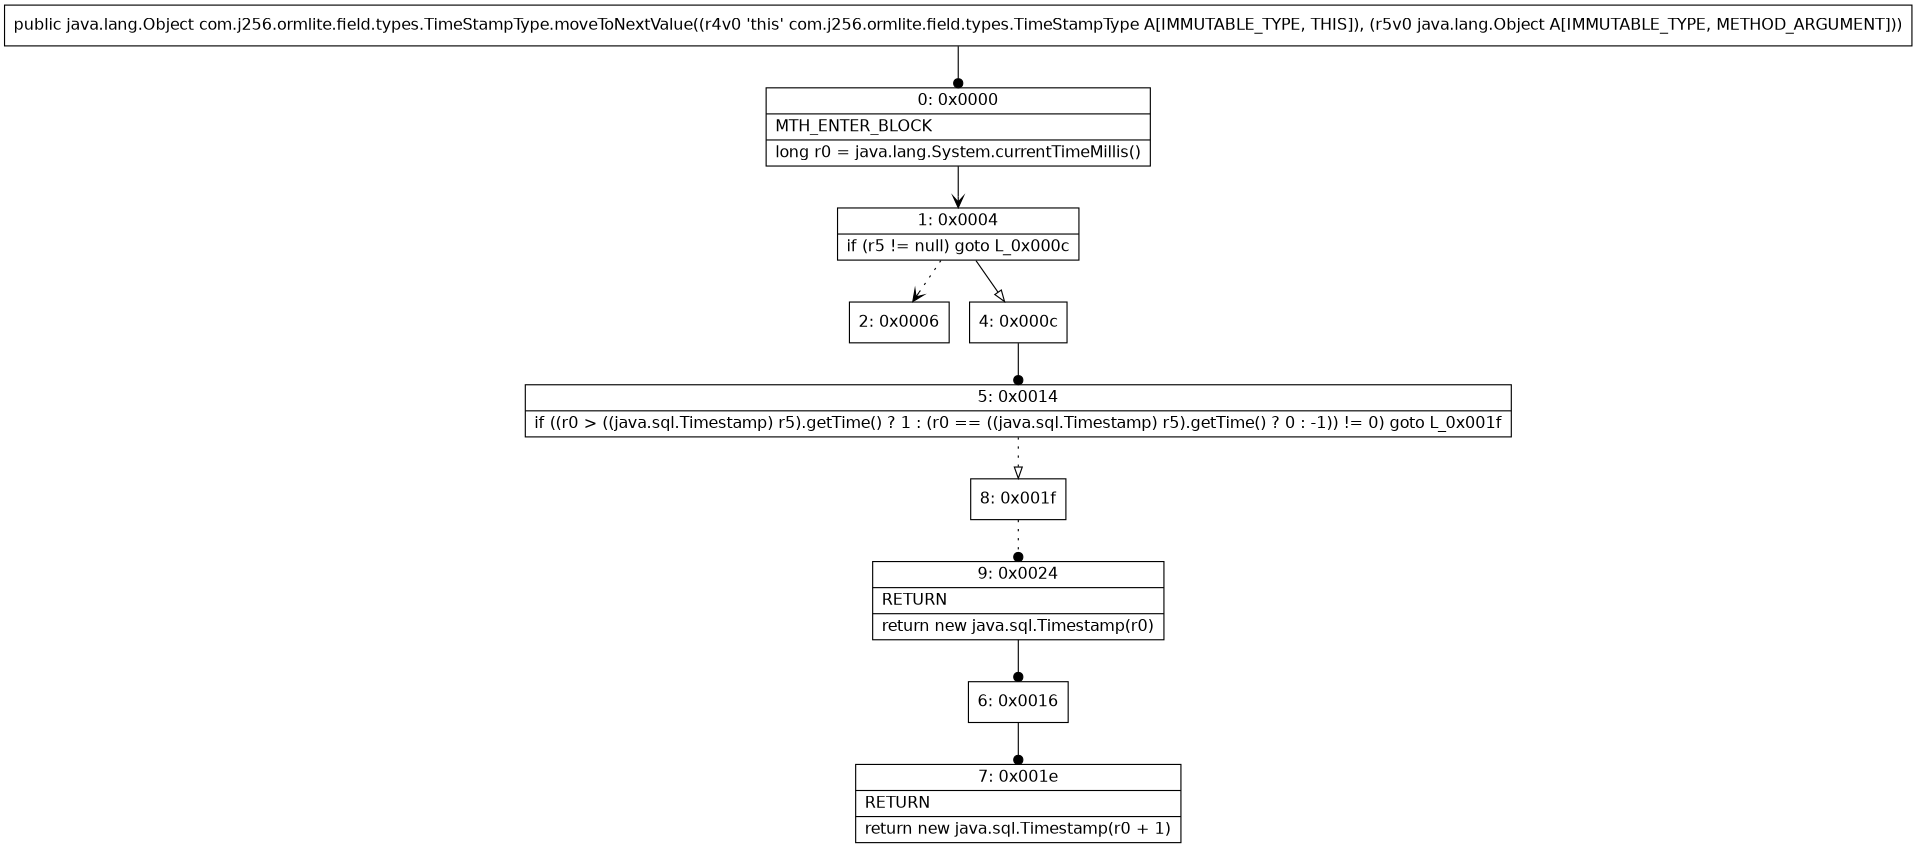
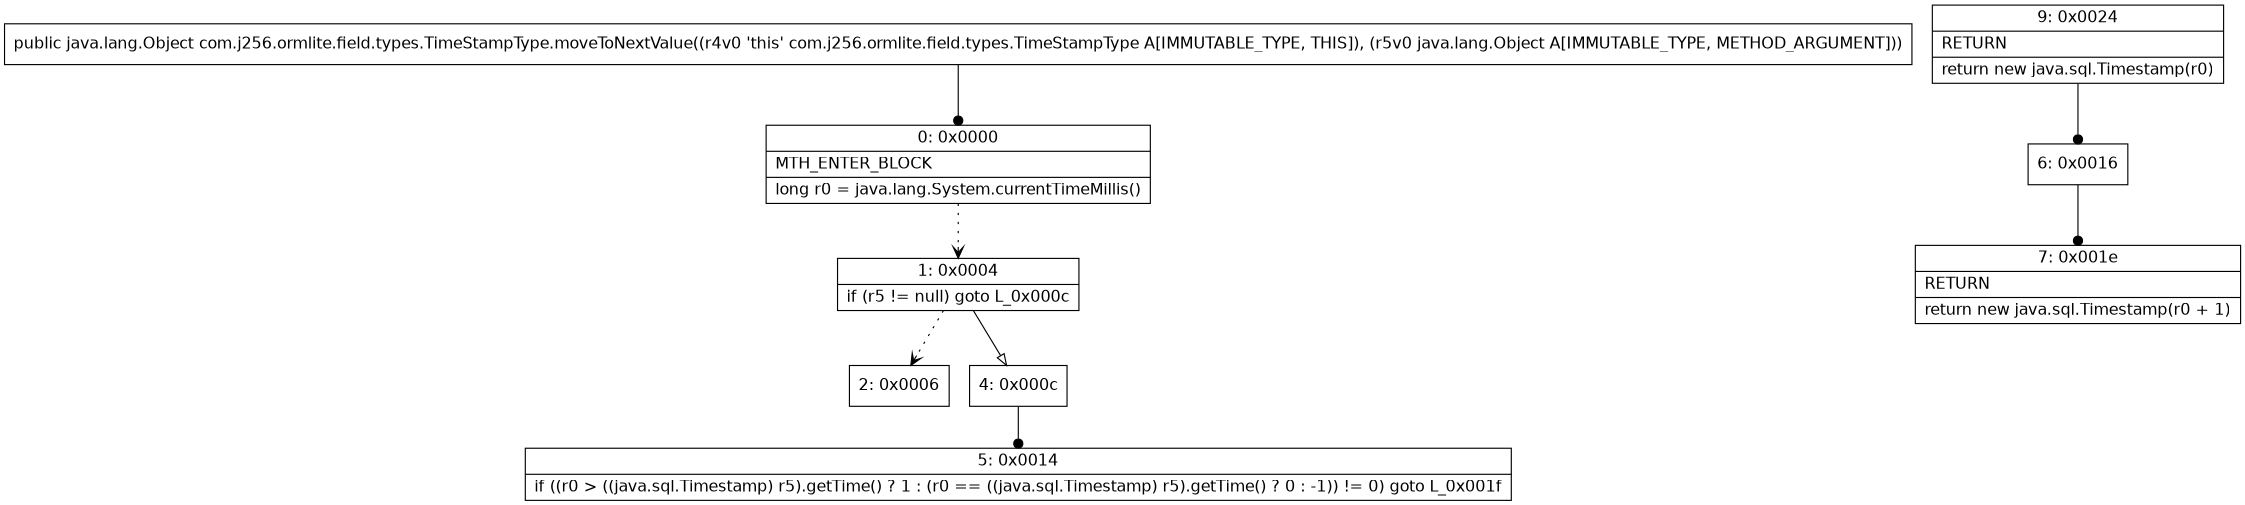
edge "0: 0x0000" -> "1: 0x0004": style solid -> dotted
node "8: 0x001f": removed
